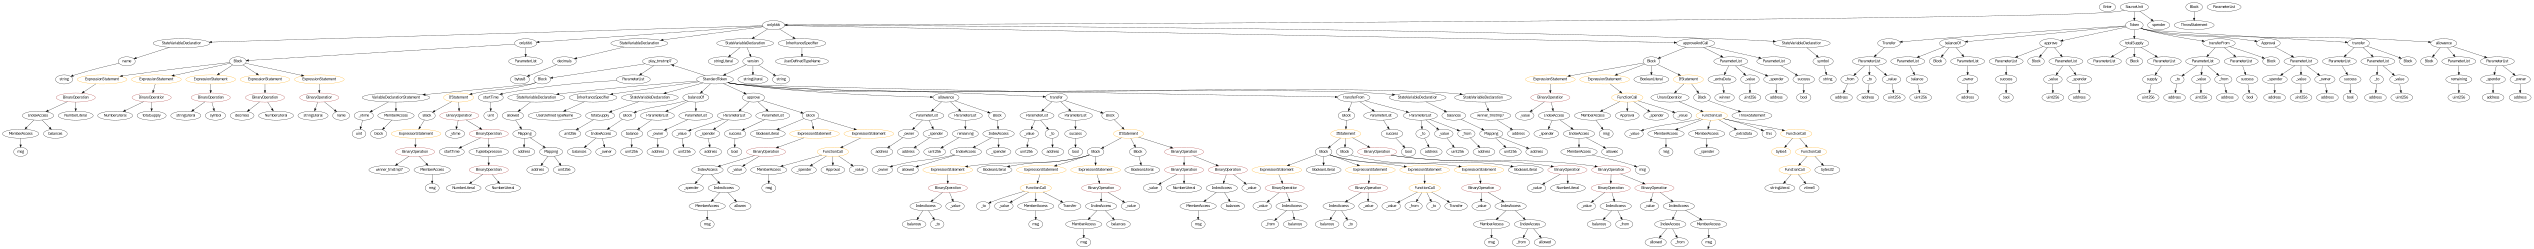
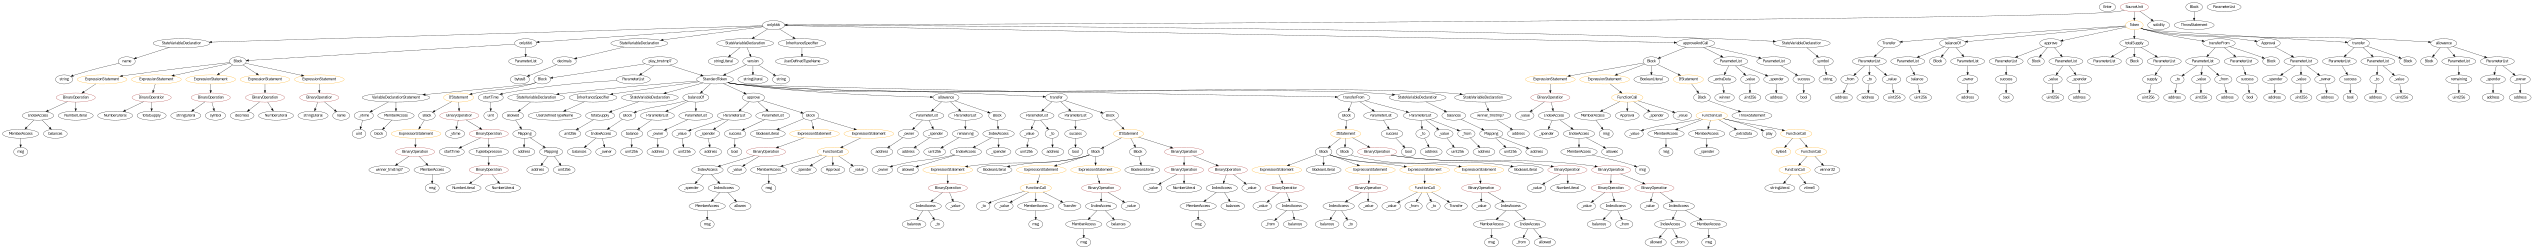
node "SourceUnit": color black -> brown
node "Token": color black -> orange
node "spender": label "spender" -> "solidity"
edge "StandardToken" -> "play_tmstmp7": reversed
node "UnaryOperation": removed
node "this": label "this" -> "play"
node "bytes32": label "bytes32" -> "winner32"
